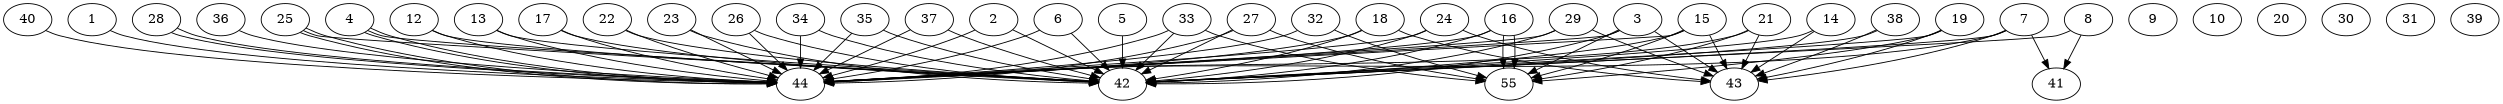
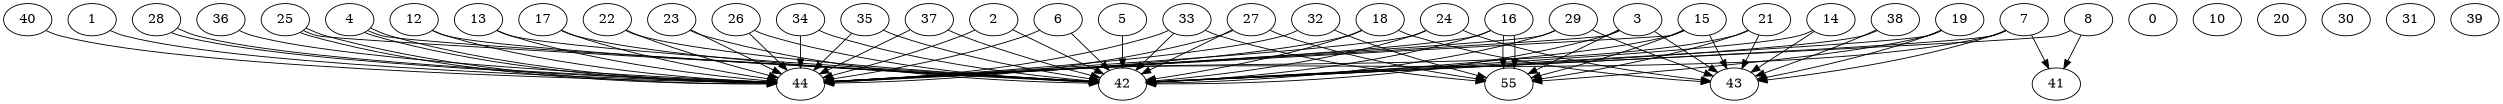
node "9": label "9" -> "0"
